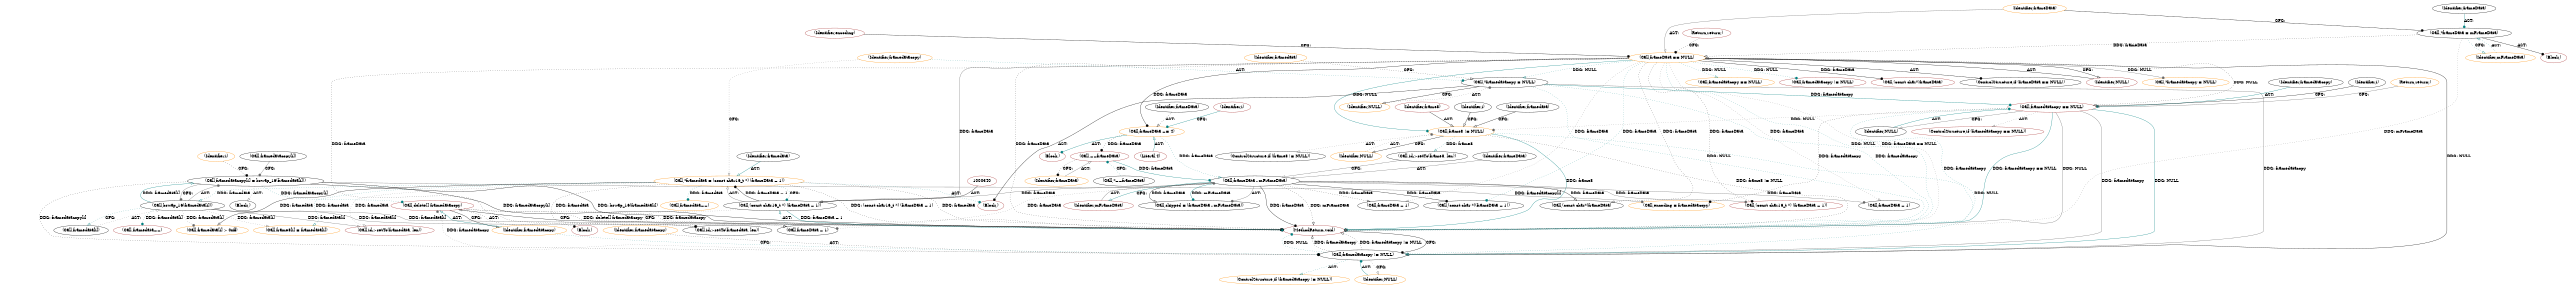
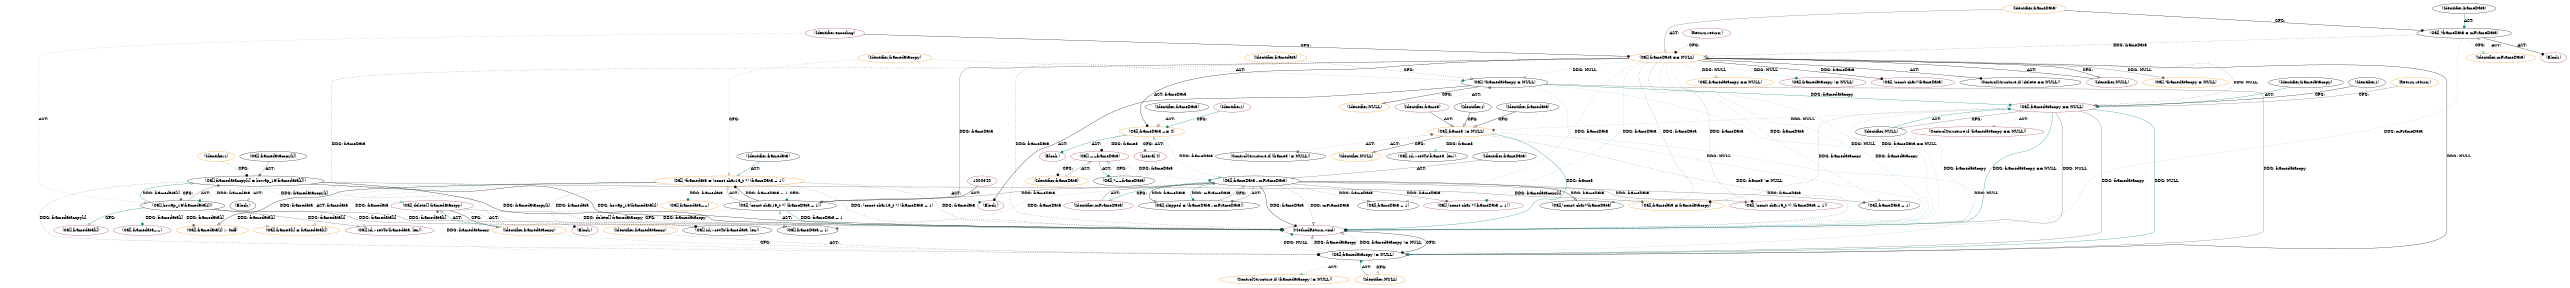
edge "(Call,frameData == NULL)" -> "(Call,frame8 != NULL)": removed, label "DDG: NULL"
node "(ControlStructure,if (frameData == NULL))": label "(ControlStructure,if (frameData == NULL))" -> "(ControlStructure,if (delete == NULL))"
edge "(Call,frameData == NULL)" -> "(Call,frameData += 4)": label "DDG: frameData" -> "AST: frameData"
edge "(Call,frame8 != NULL)" -> "(ControlStructure,if (frame8 != NULL))": arrowhead onormal -> dot
edge "(Call,frameData += 4)" -> "(Literal,4)": added, label "CFG:"
edge "(Call,frameData += 4)" -> "(Call,++frameData)": label "DDG: frameData" -> "DDG: frame8"
edge "(Literal,4)" -> "(Call,frameData += 4)": style solid -> dotted
edge "(Call,id->setTo(frame8, len))" -> "(Call,frameData - mFrameData)": now "(Call,skipped = (frameData - mFrameData))" -> "(Call,frameData - mFrameData)"
edge "(Call,framedatacopy[i])" -> "(Call,framedatacopy[i] = bswap_16(framedata[i]))": label "CFG: " -> "AST: "
edge "(Call,*++frameData)" -> "(Call,++frameData)": arrowhead dot -> onormal
edge "(Call,++frameData)" -> "(Call,*++frameData)": added, label "AST:"
edge "(Call,++frameData)" -> "(Call,frameData - mFrameData)": style solid -> dotted
edge "(Call,*framedata = (const char16_t *) (frameData + 1))" -> "(Call,bswap_16(framedata[i]))": arrowhead onormal -> dot
edge "(Call,framedatacopy[i] = bswap_16(framedata[i]))" -> "(Call,bswap_16(framedata[i]))": style solid -> dotted
edge "(Call,frameData - mFrameData)" -> "(Call,(const char *)(frameData + 1))": color black -> gray40
edge "(Call,framedatacopy[i] = bswap_16(framedata[i]))" -> "(Call,delete[] framedatacopy)": arrowhead dot -> onormal
edge "(Call,*framedata = (const char16_t *) (frameData + 1))" -> "(Call,frame8[i] = framedata[i])": label "DDG: framedata" -> "AST: framedata"
node "(Call,(const char *)(frameData + 1))": color black -> brown
node "(Call,encoding = framedatacopy)": label "(Call,encoding = framedatacopy)" -> "(Call,framedata = framedatacopy)"
edge "(Call,bswap_16(framedata[i]))" -> "(Call,framedata[i])": style dotted -> solid
edge "(Call,framedata[i])" -> "(Call,bswap_16(framedata[i]))": now "(Identifier,encoding)" -> "(Call,bswap_16(framedata[i]))"
edge "(Call,*frameData = mFrameData)" -> "(MethodReturn,void)": arrowhead dot -> onormal
edge "(MethodReturn,void)" -> "(Call,delete[] framedatacopy)": removed, label "CFG:"
node "(Call,framedata[i])": color black -> brown
